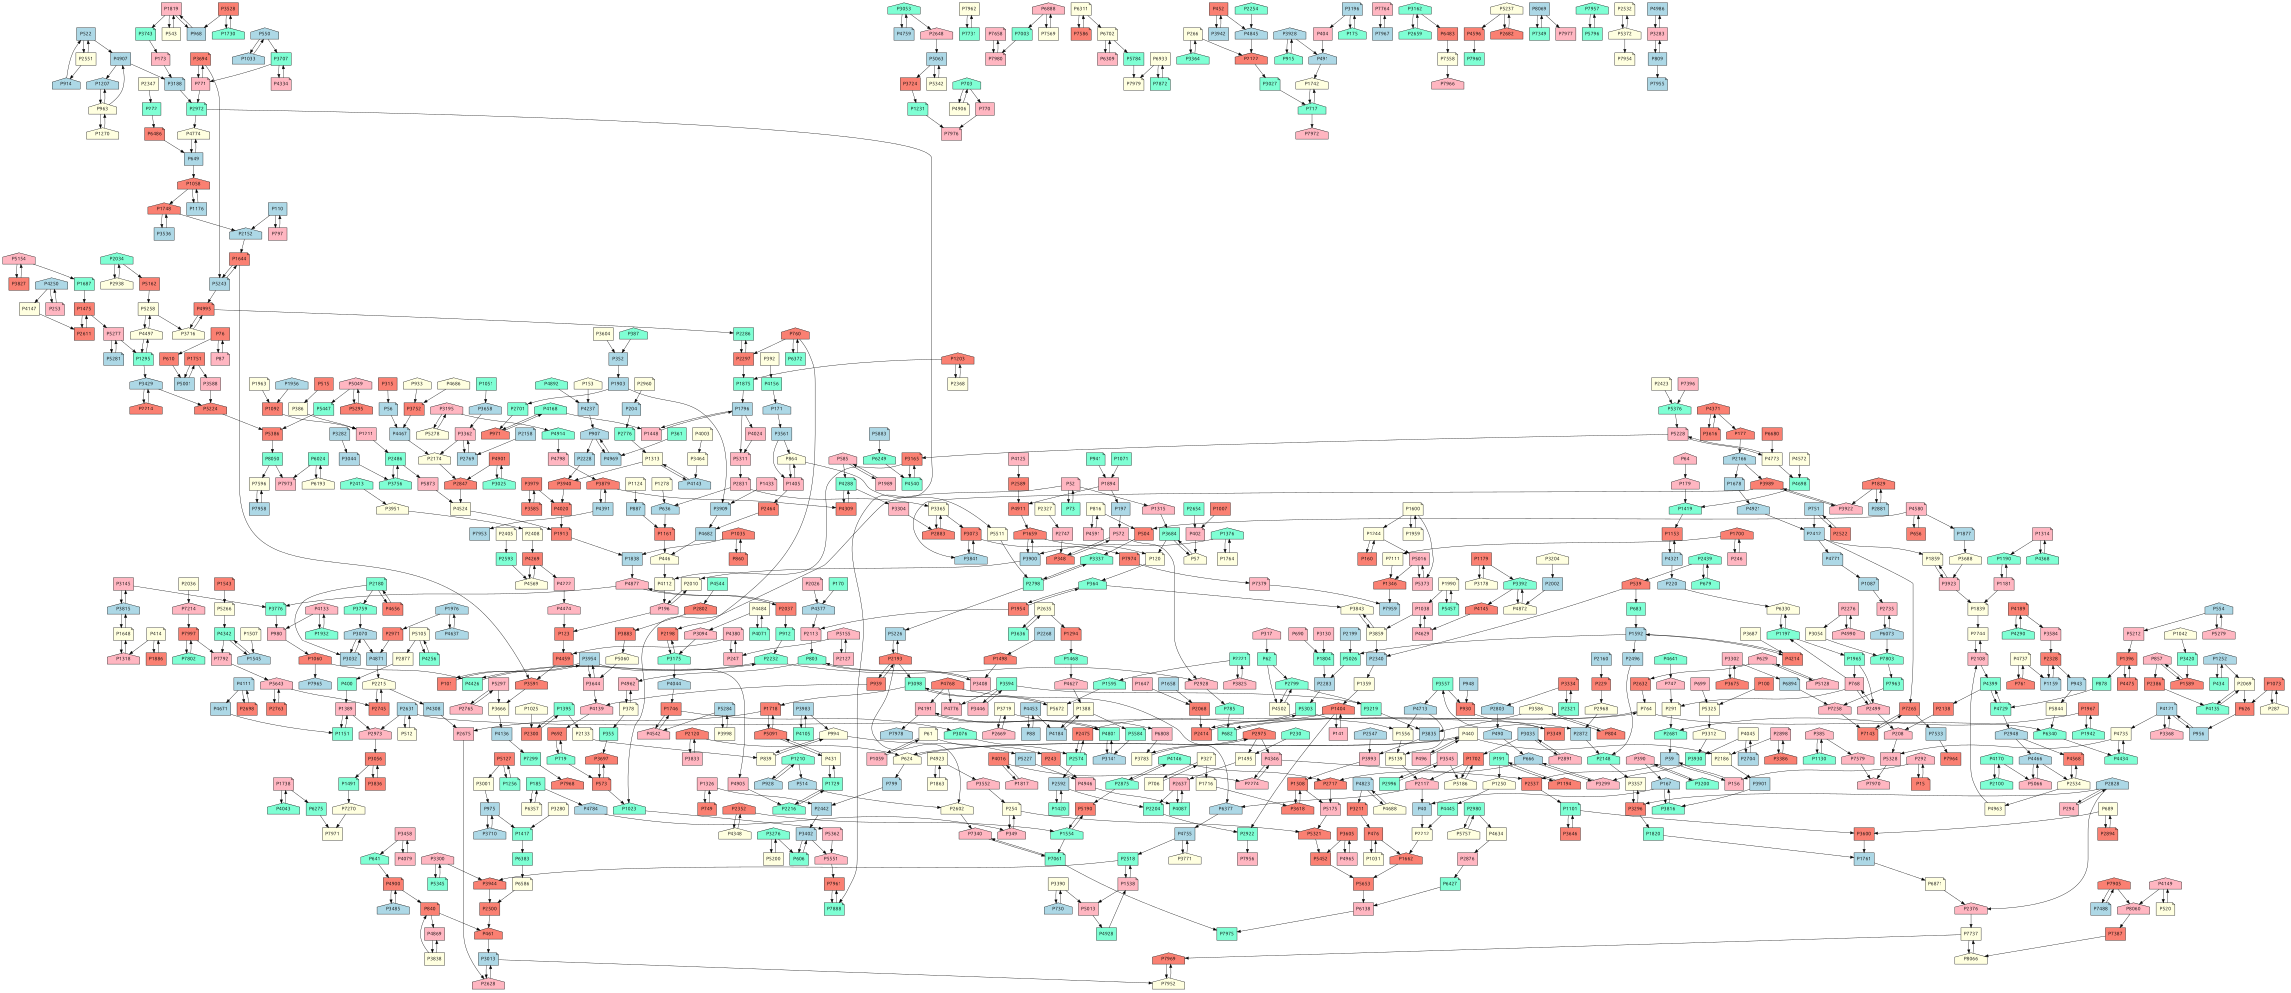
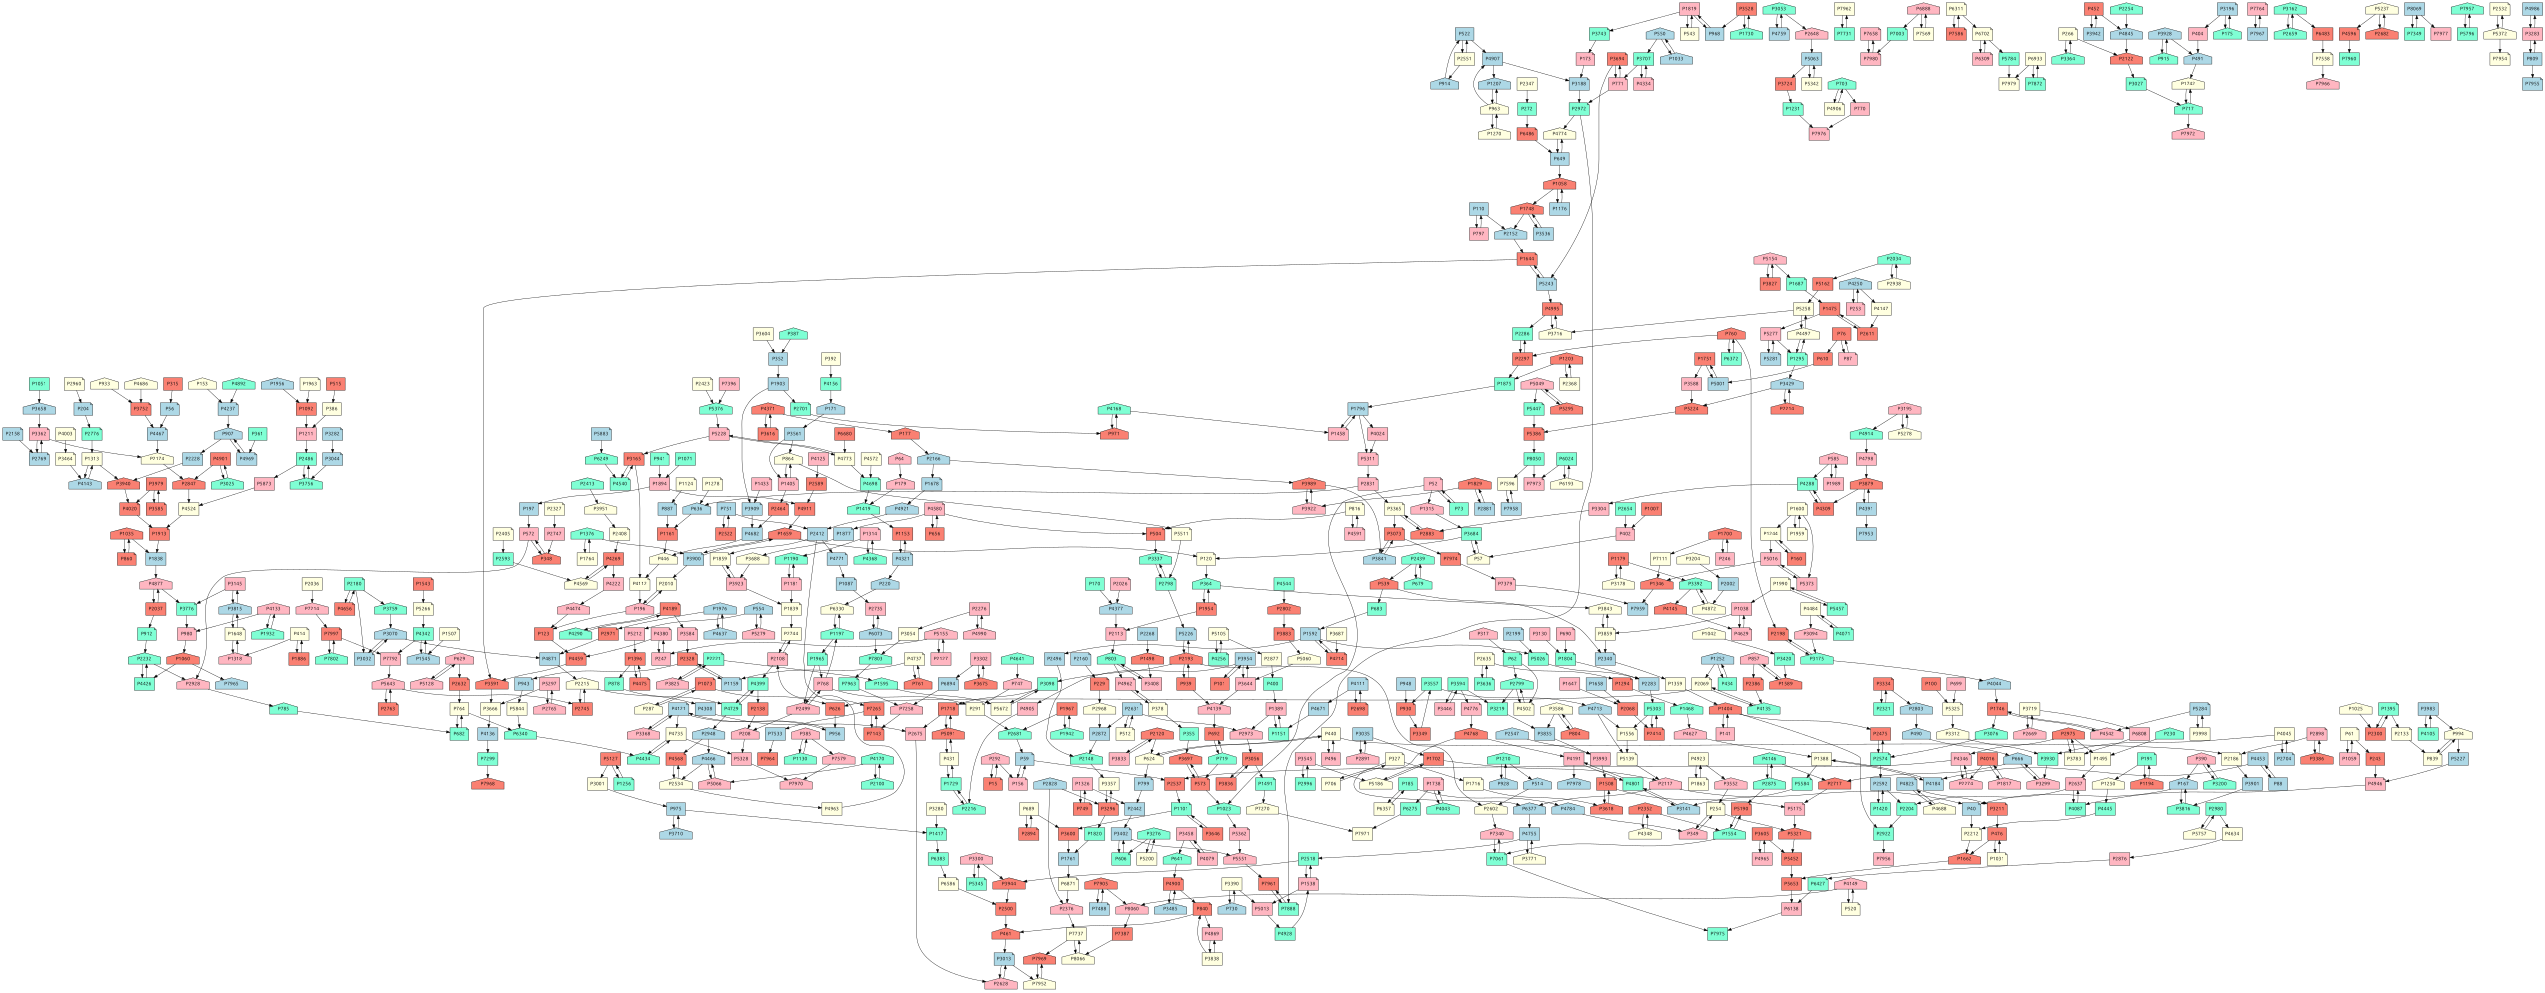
node "P1448": label "P1448" -> "P1458"
edge "P4768" -> "P4776": reversed
node "P294": removed
